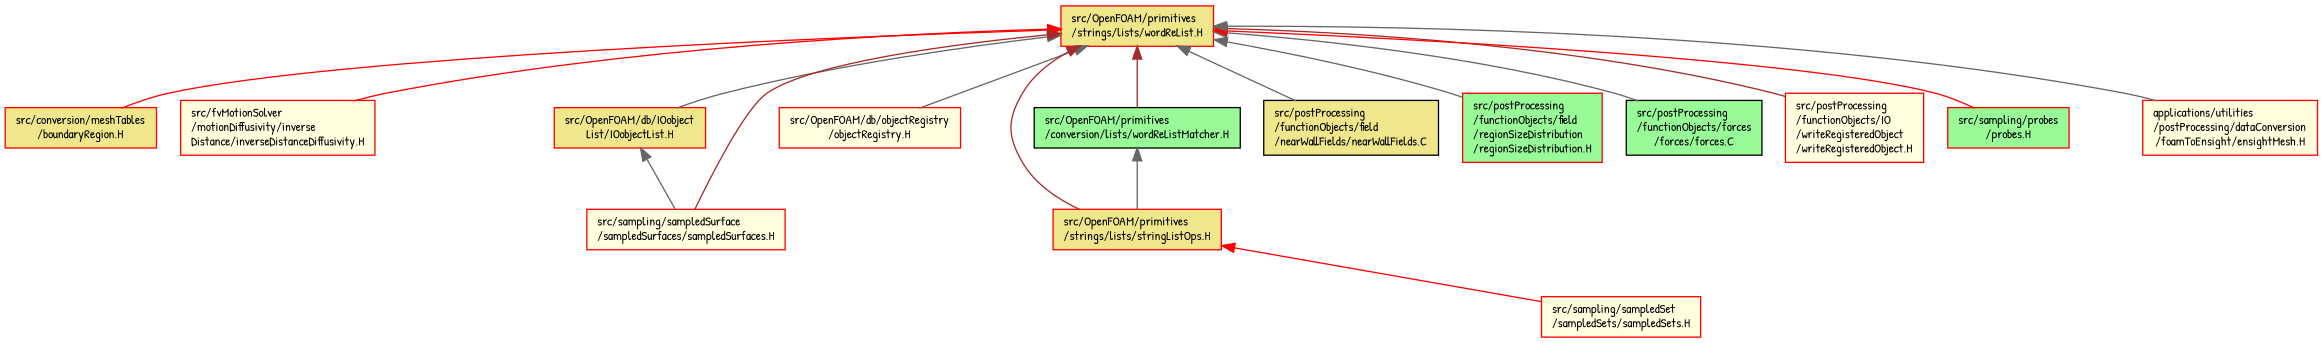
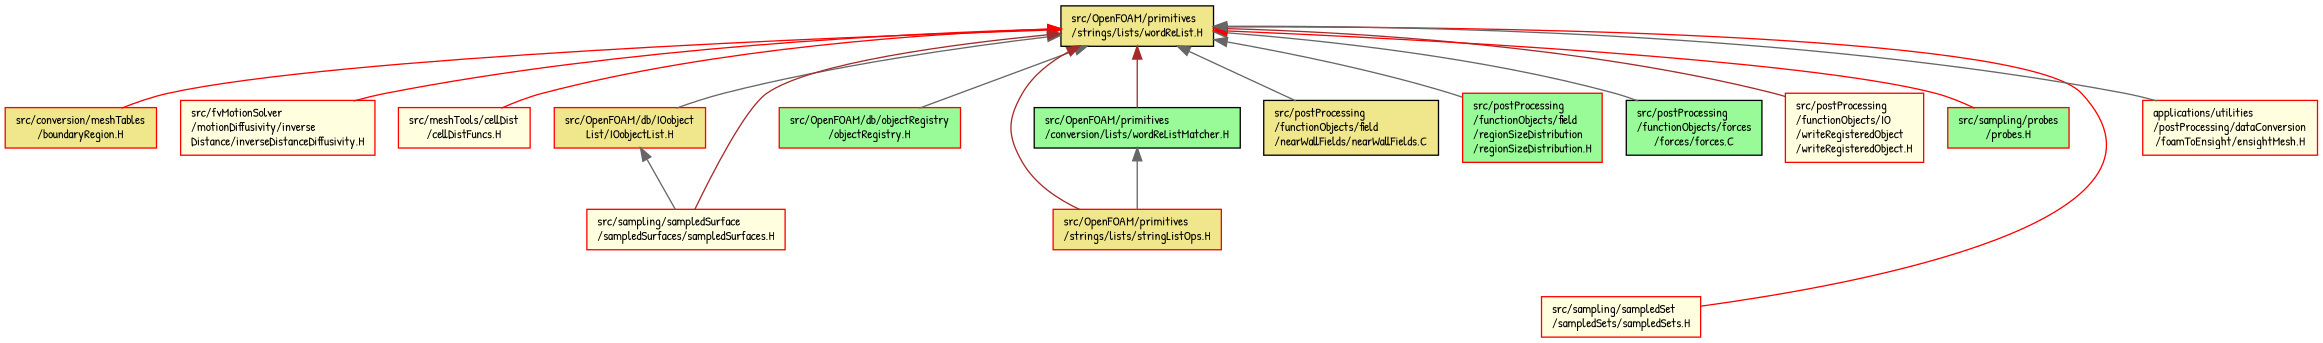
node "src/OpenFOAM/primitives /strings/lists/wordReList.H": color red -> black
node "src/meshTools/cellDist /cellDistFuncs.H": added
node "src/OpenFOAM/db/objectRegistry /objectRegistry.H": fillcolor lightyellow -> palegreen
edge "src/sampling/sampledSet /sampledSets/sampledSets.H" -> "src/OpenFOAM/primitives /strings/lists/stringListOps.H": now "src/sampling/sampledSet /sampledSets/sampledSets.H" -> "src/OpenFOAM/primitives /strings/lists/wordReList.H"
